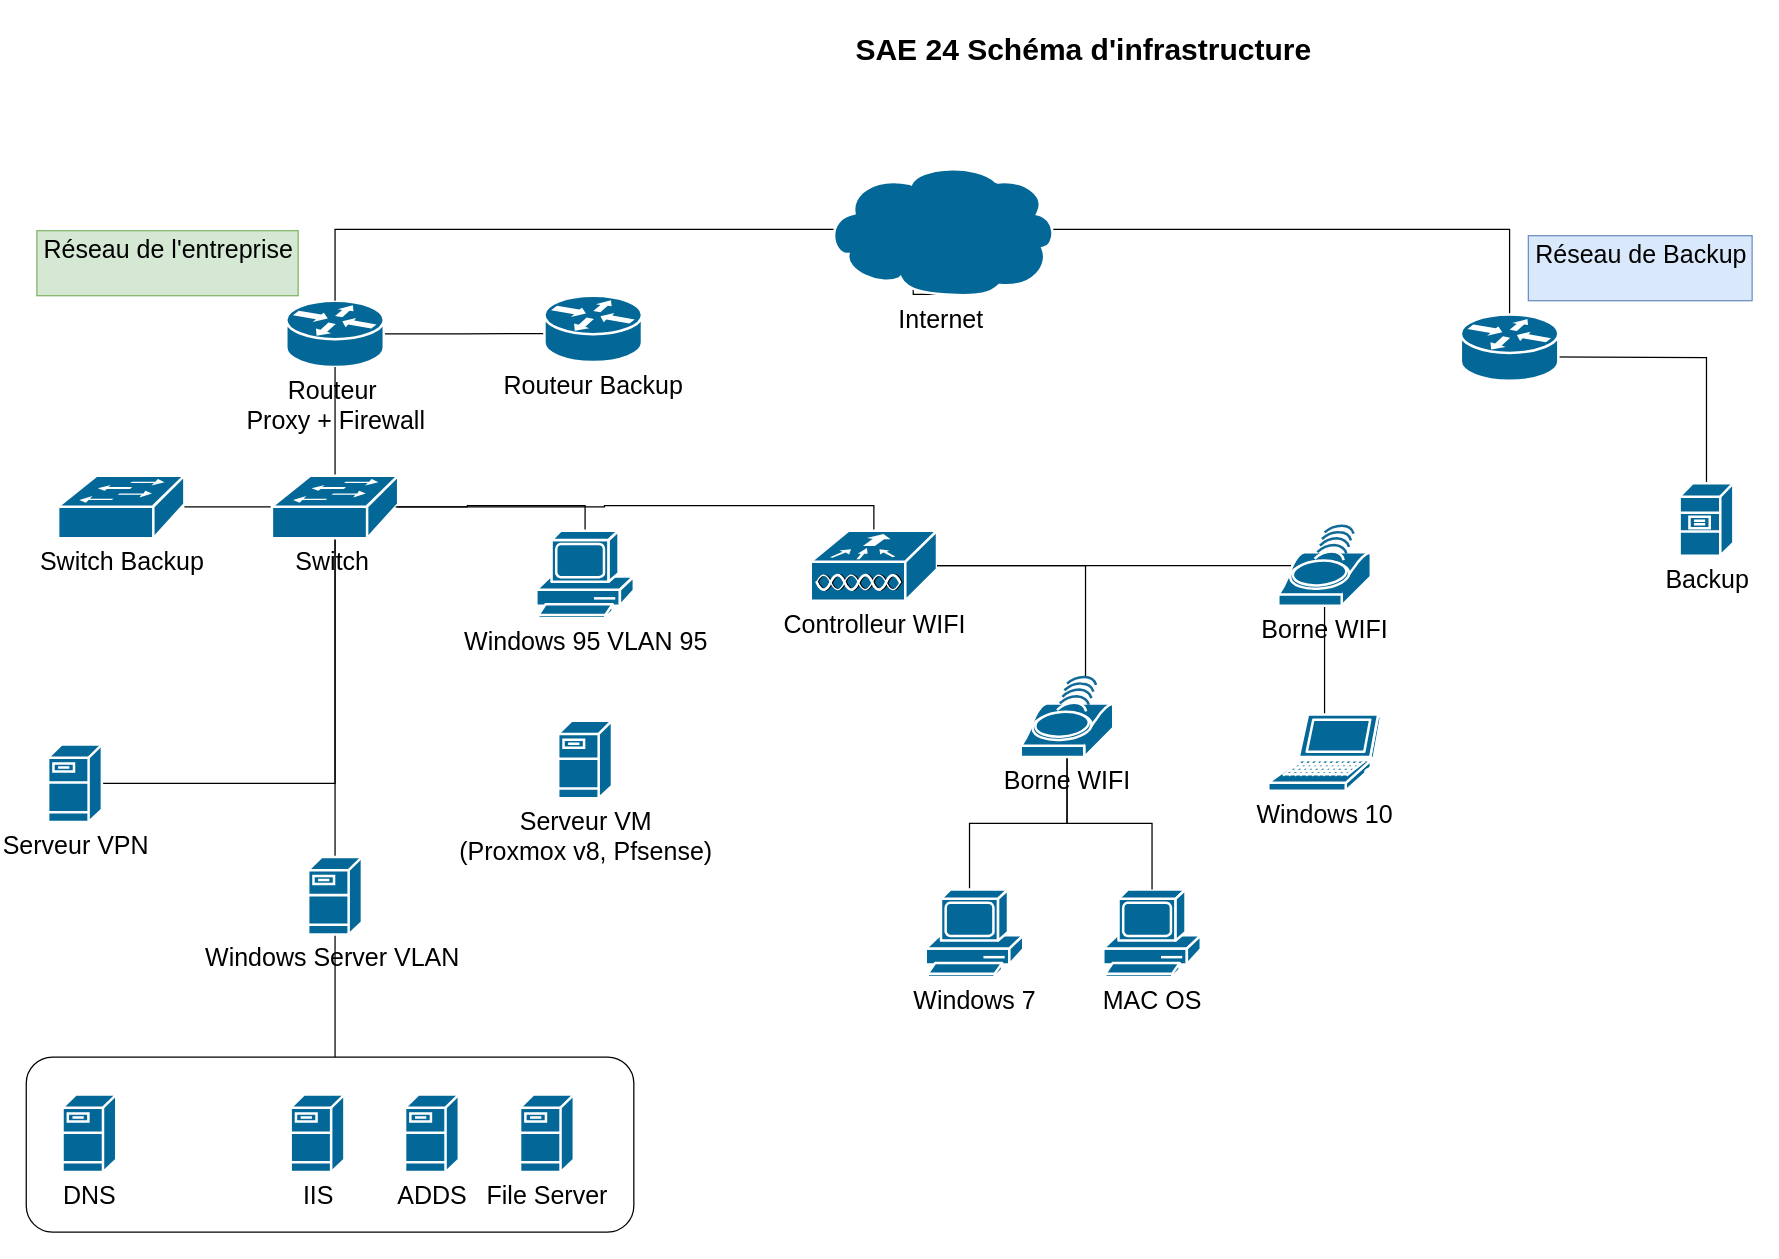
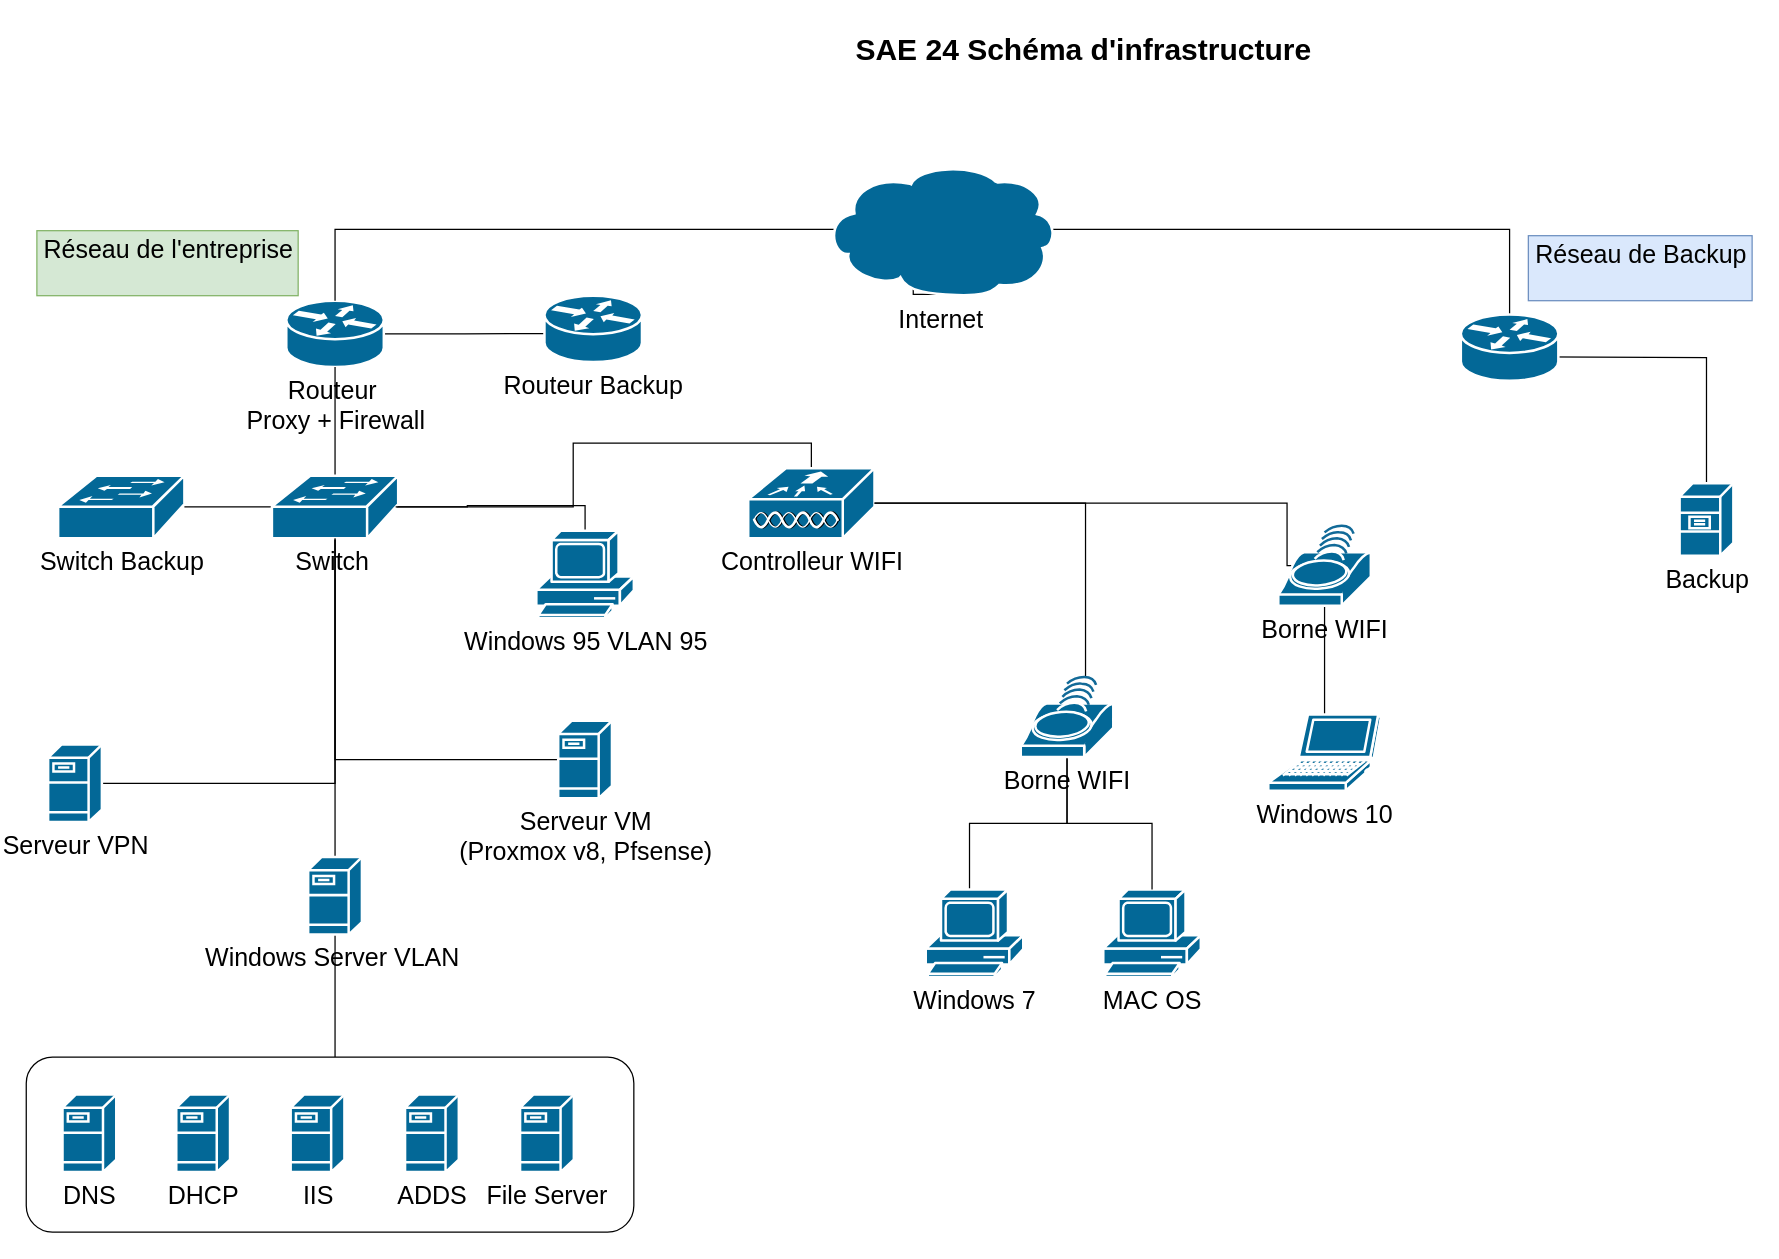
node "Controlleur WIFI": moved (874, 566) -> (811, 503)
edge "Switch" -- "Serveur VM (Proxmox v8, Pfsense)": added
node "DHCP": added
